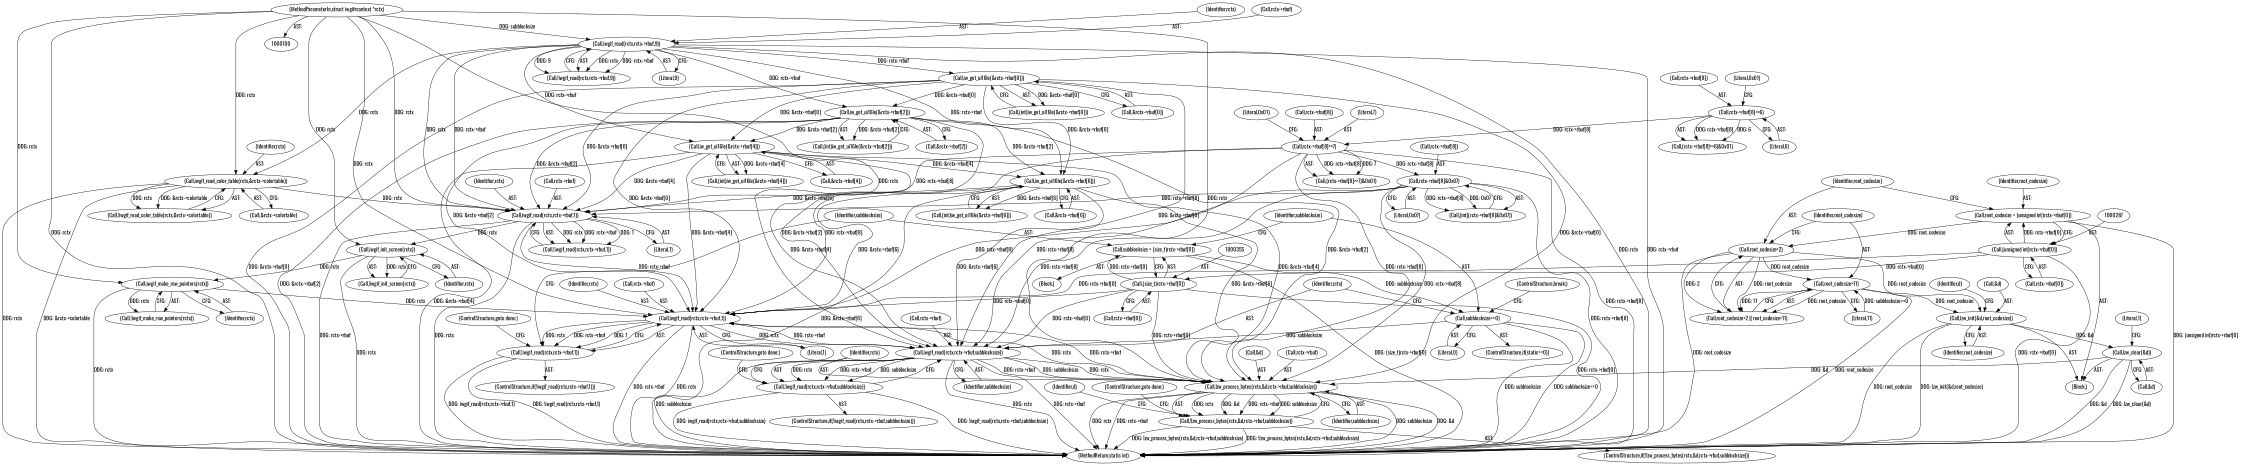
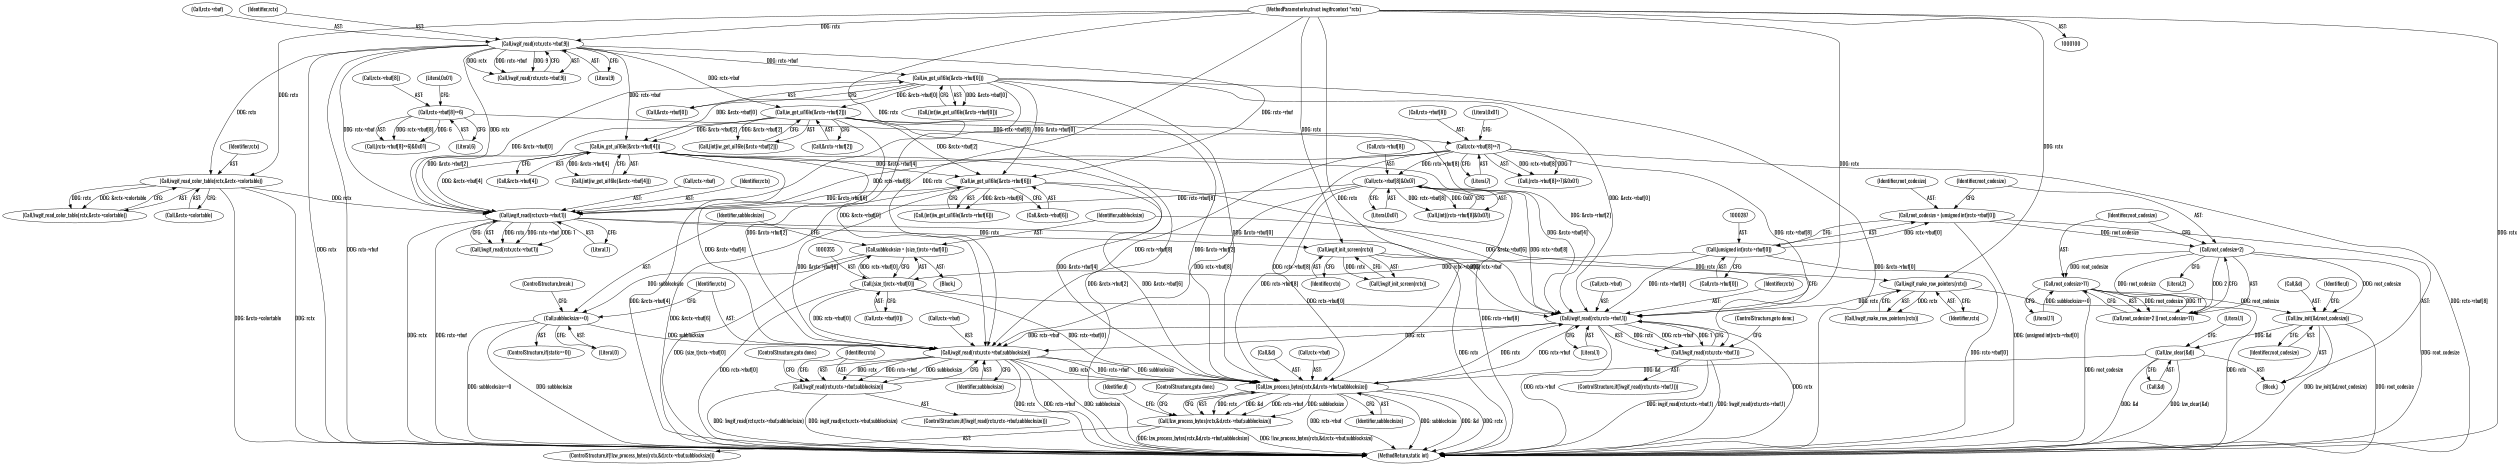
edge "(MethodParameterIn,struct iwgifrcontext *rctx)" -> "(Call,iwgif_read(rctx,rctx->rbuf,9))": label "DDG: subblocksize" -> "DDG: rctx"
edge "(Call,rctx->rbuf[8]>>7)" -> "(Literal,7)": added, label "CFG:"
node "(Literal,2)": added
